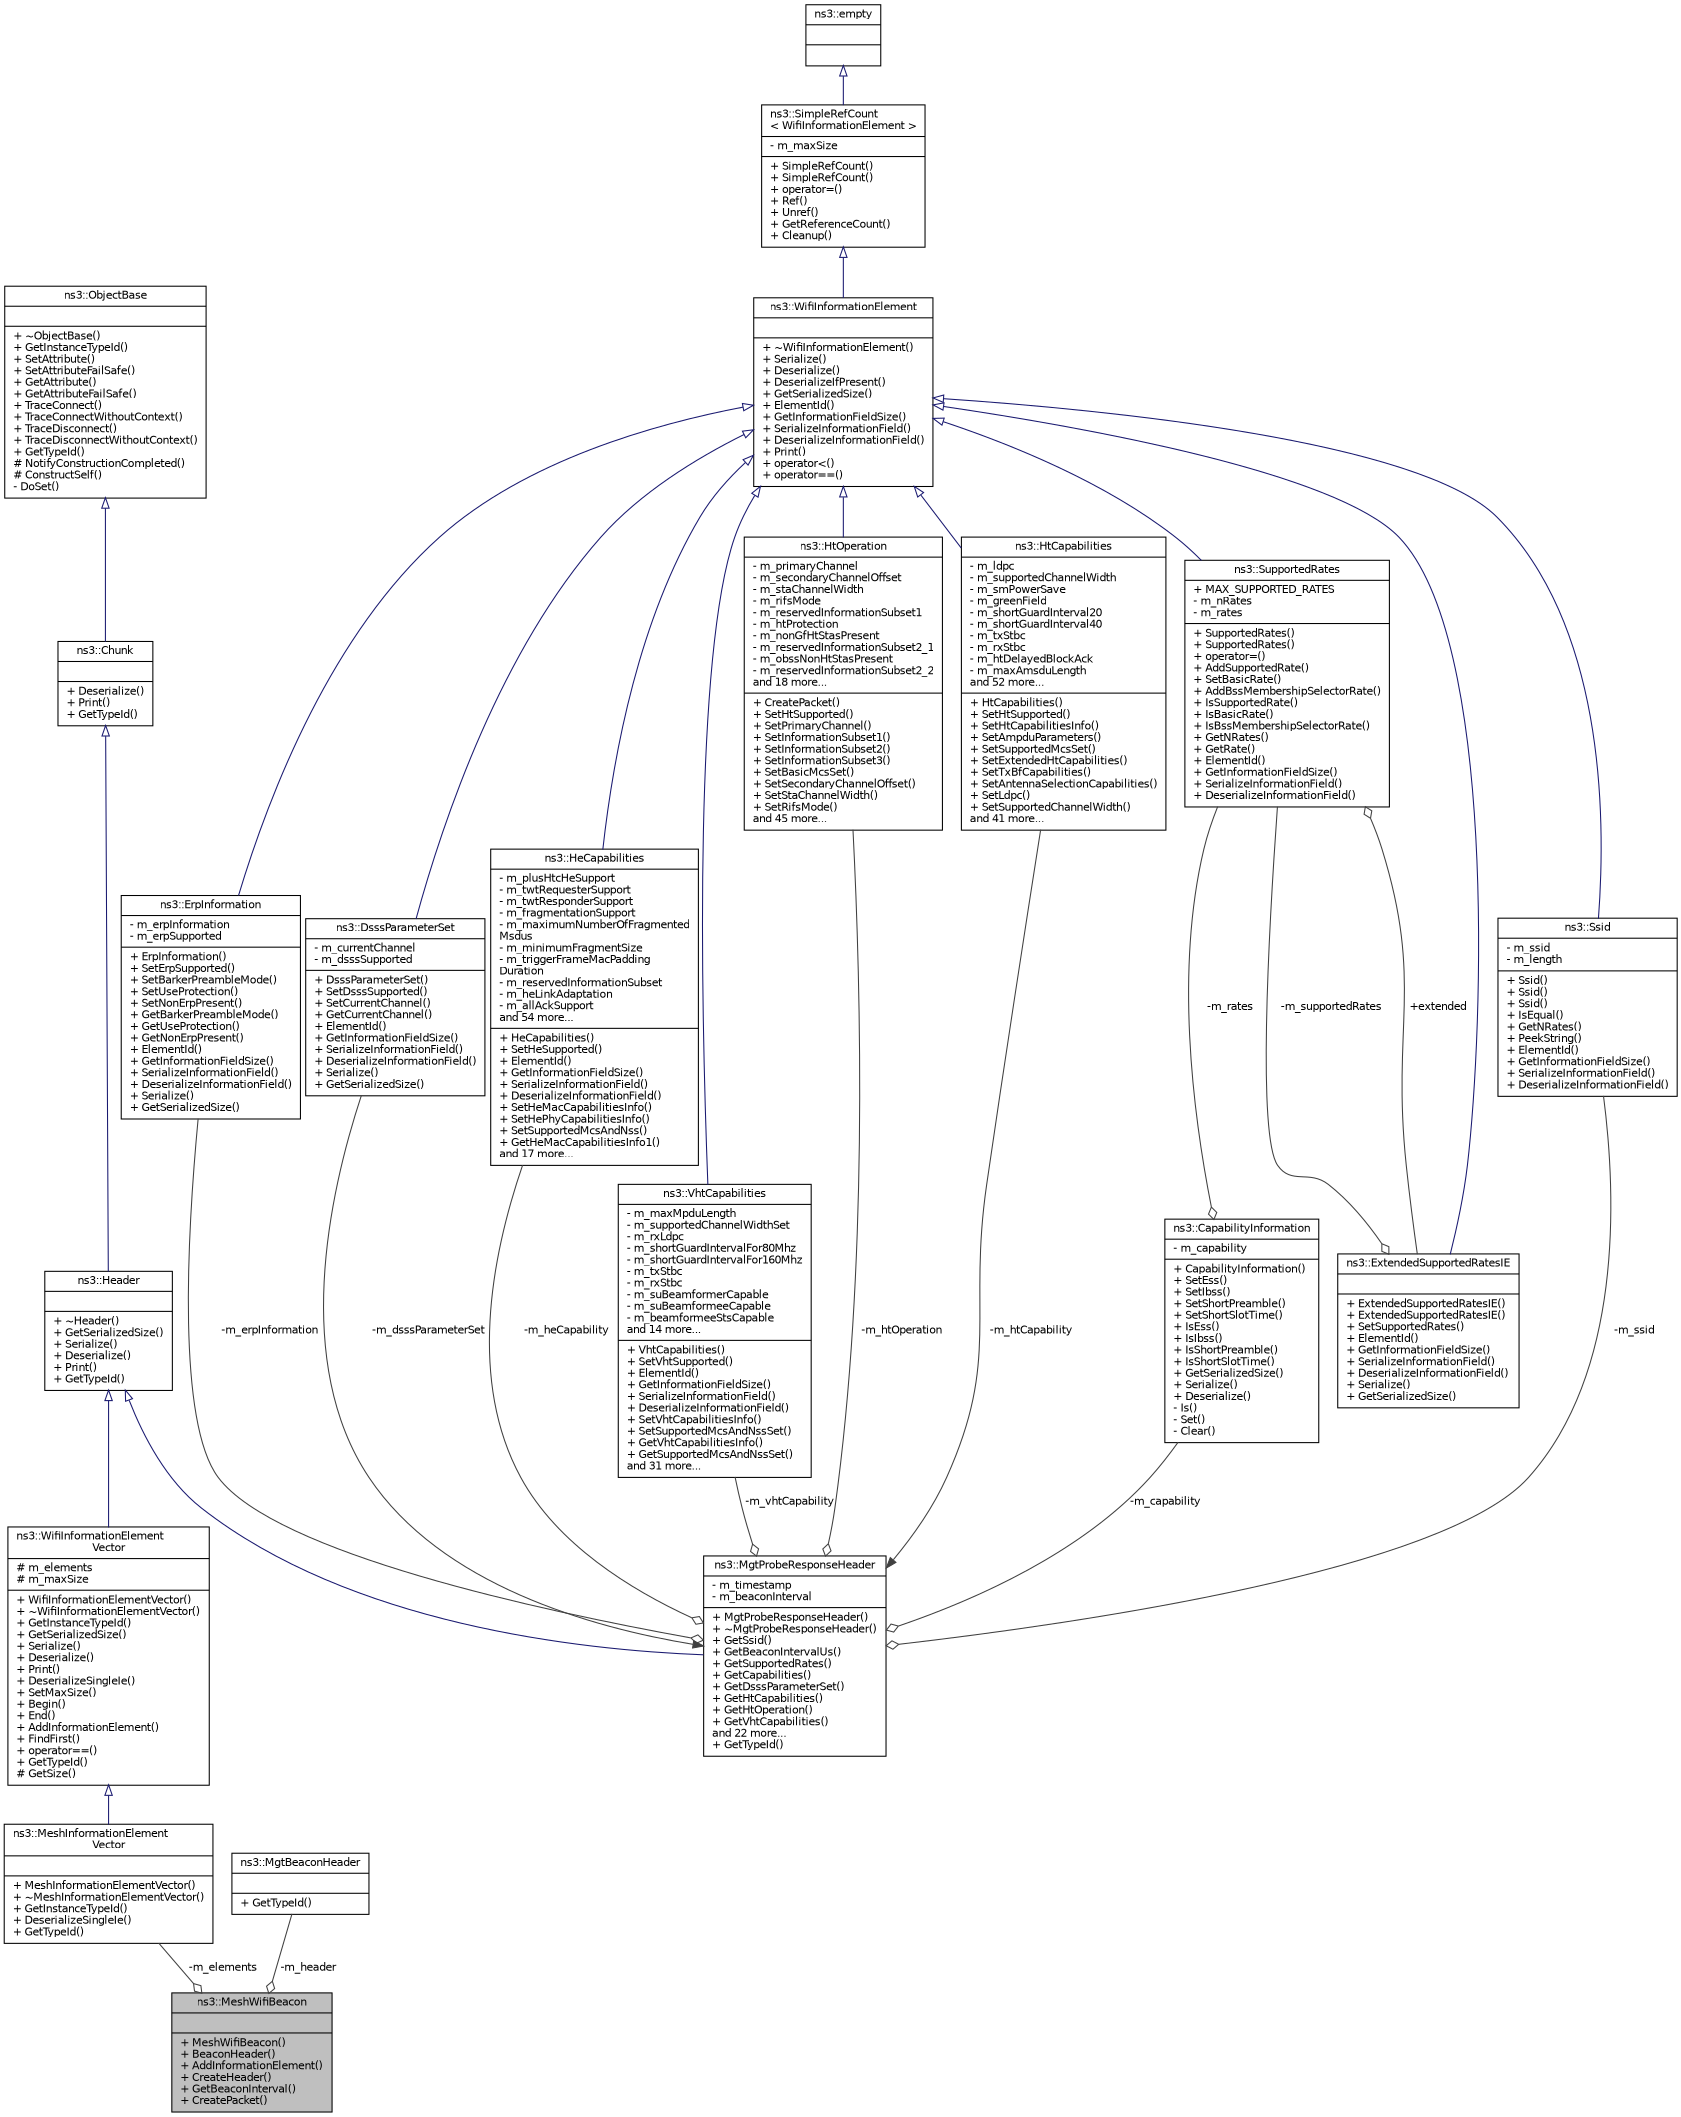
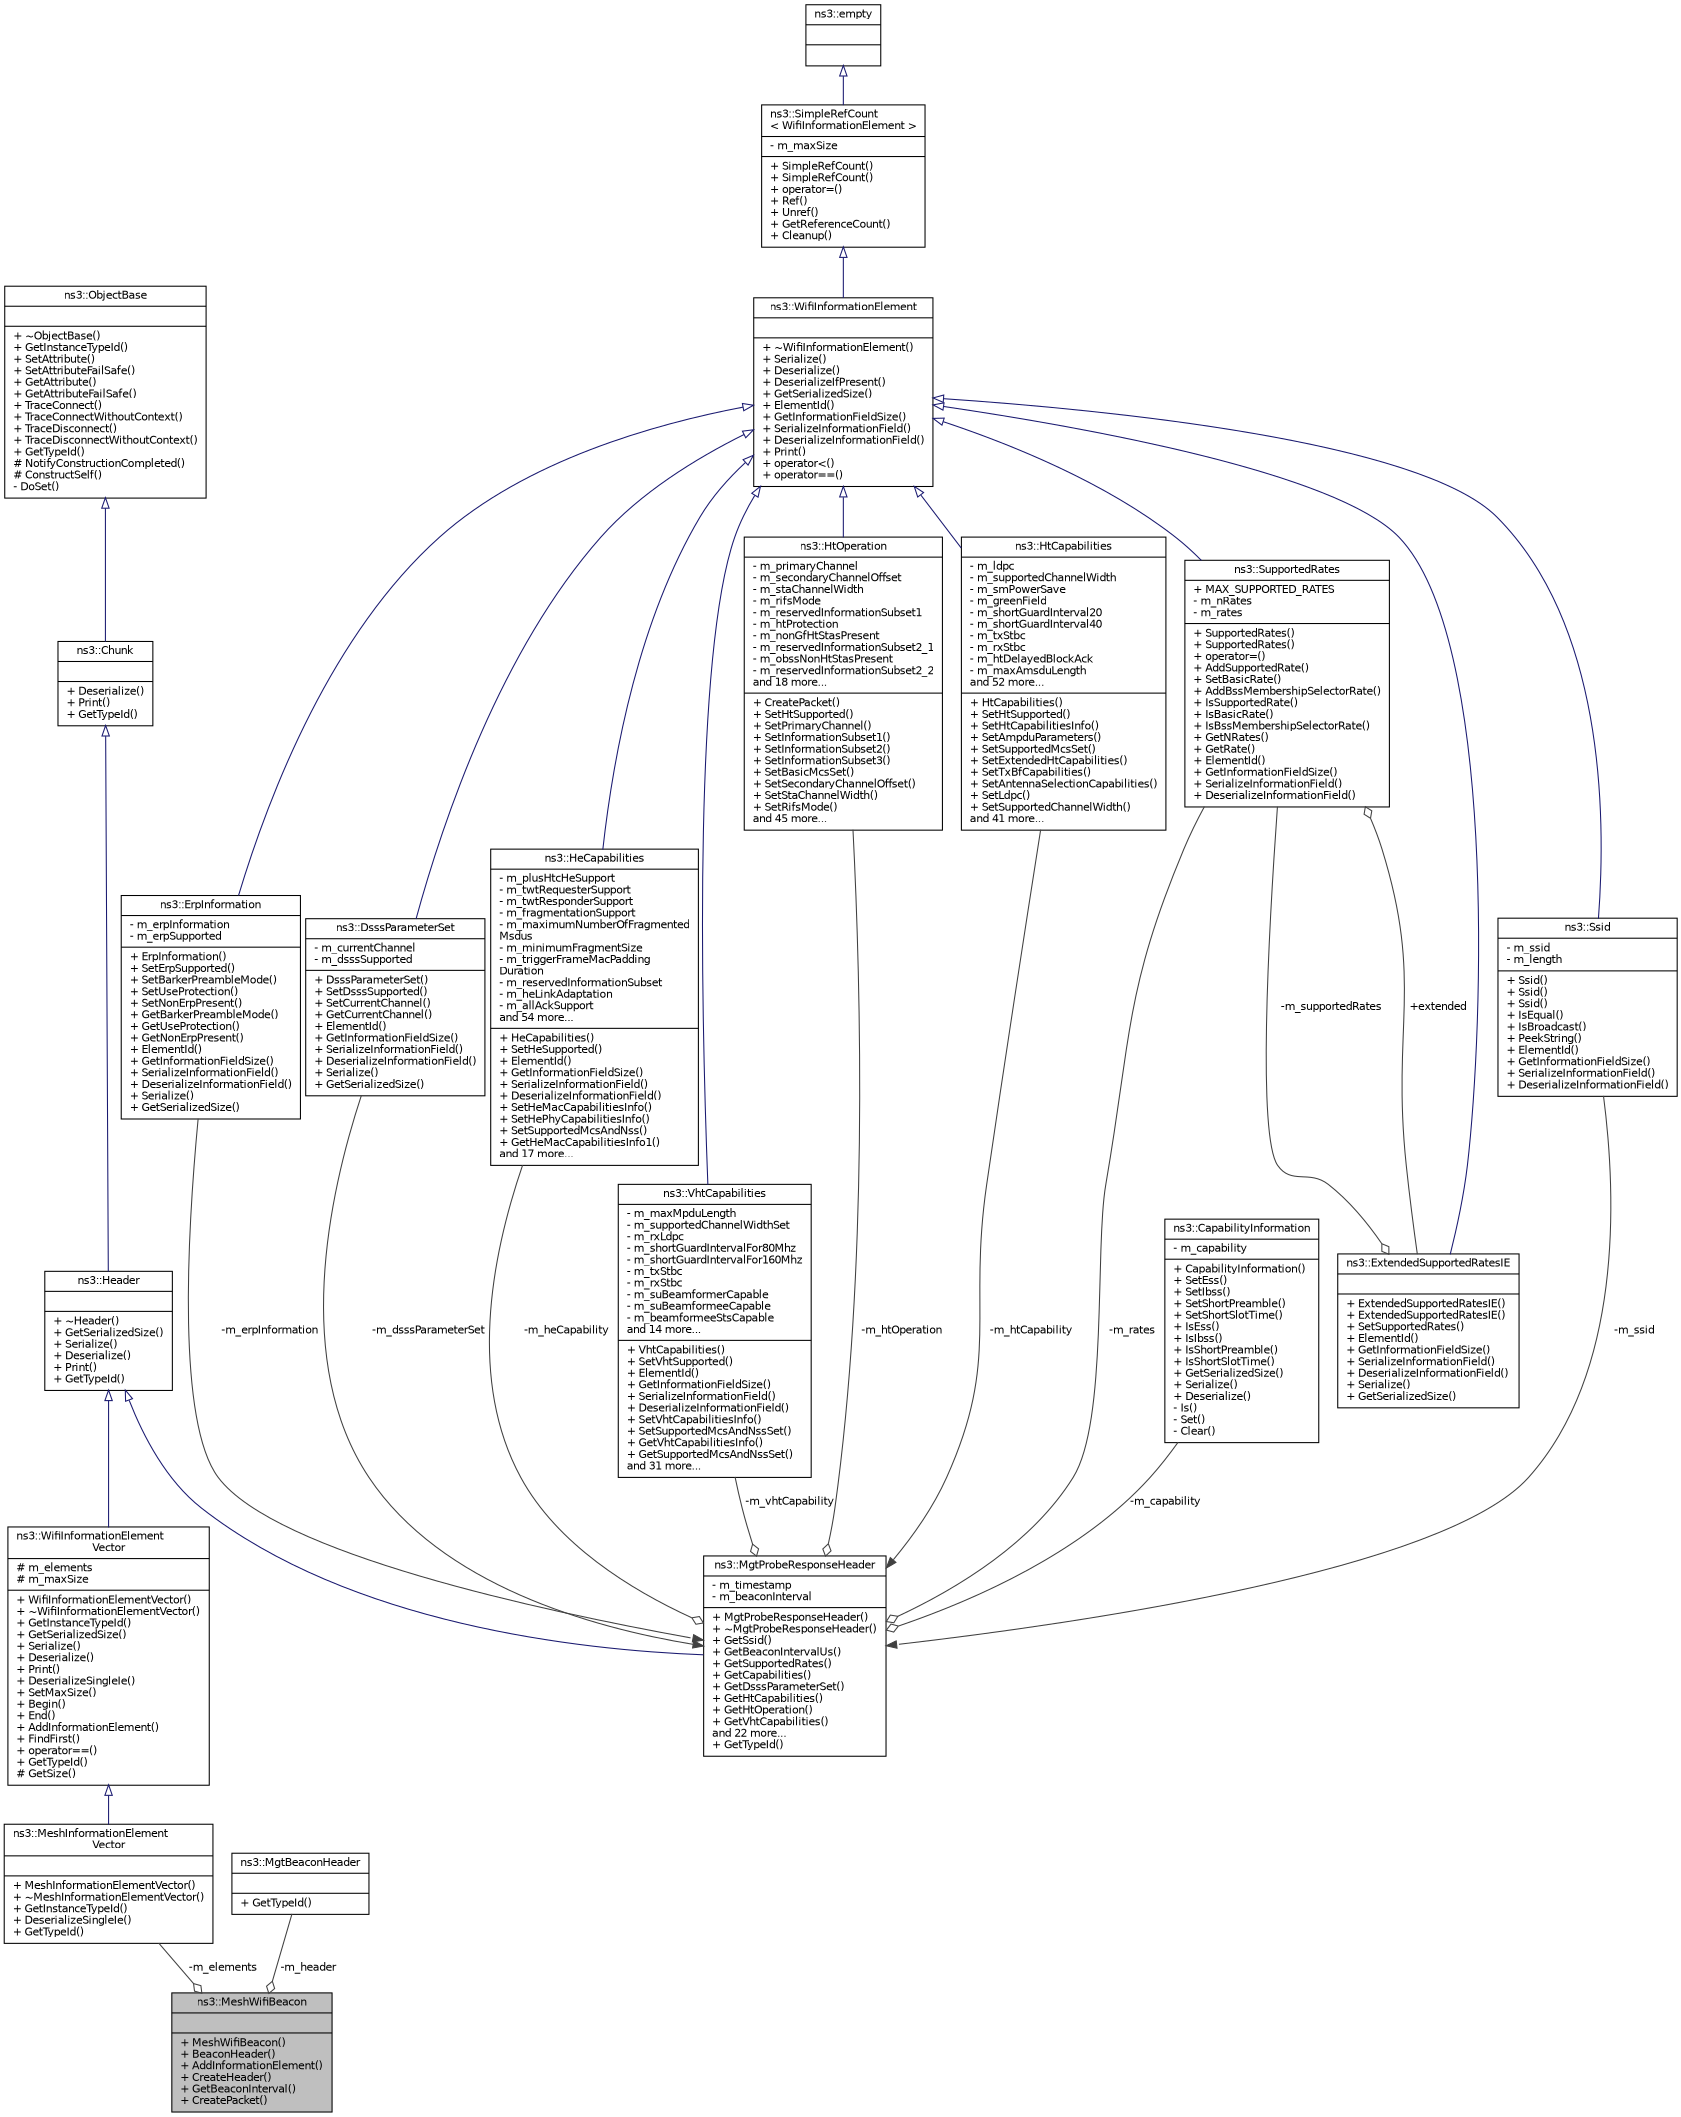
edge "ns3::SupportedRates" -> "ns3::CapabilityInformation": now "ns3::SupportedRates" -> "ns3::MgtProbeResponseHeader"
node "ns3::Ssid": text "+ GetNRates()" -> "+ IsBroadcast()"
edge "ns3::ErpInformation" -> "ns3::MgtProbeResponseHeader": arrowhead odiamond -> normal
edge "ns3::Ssid" -> "ns3::MgtProbeResponseHeader": arrowhead odiamond -> normal
